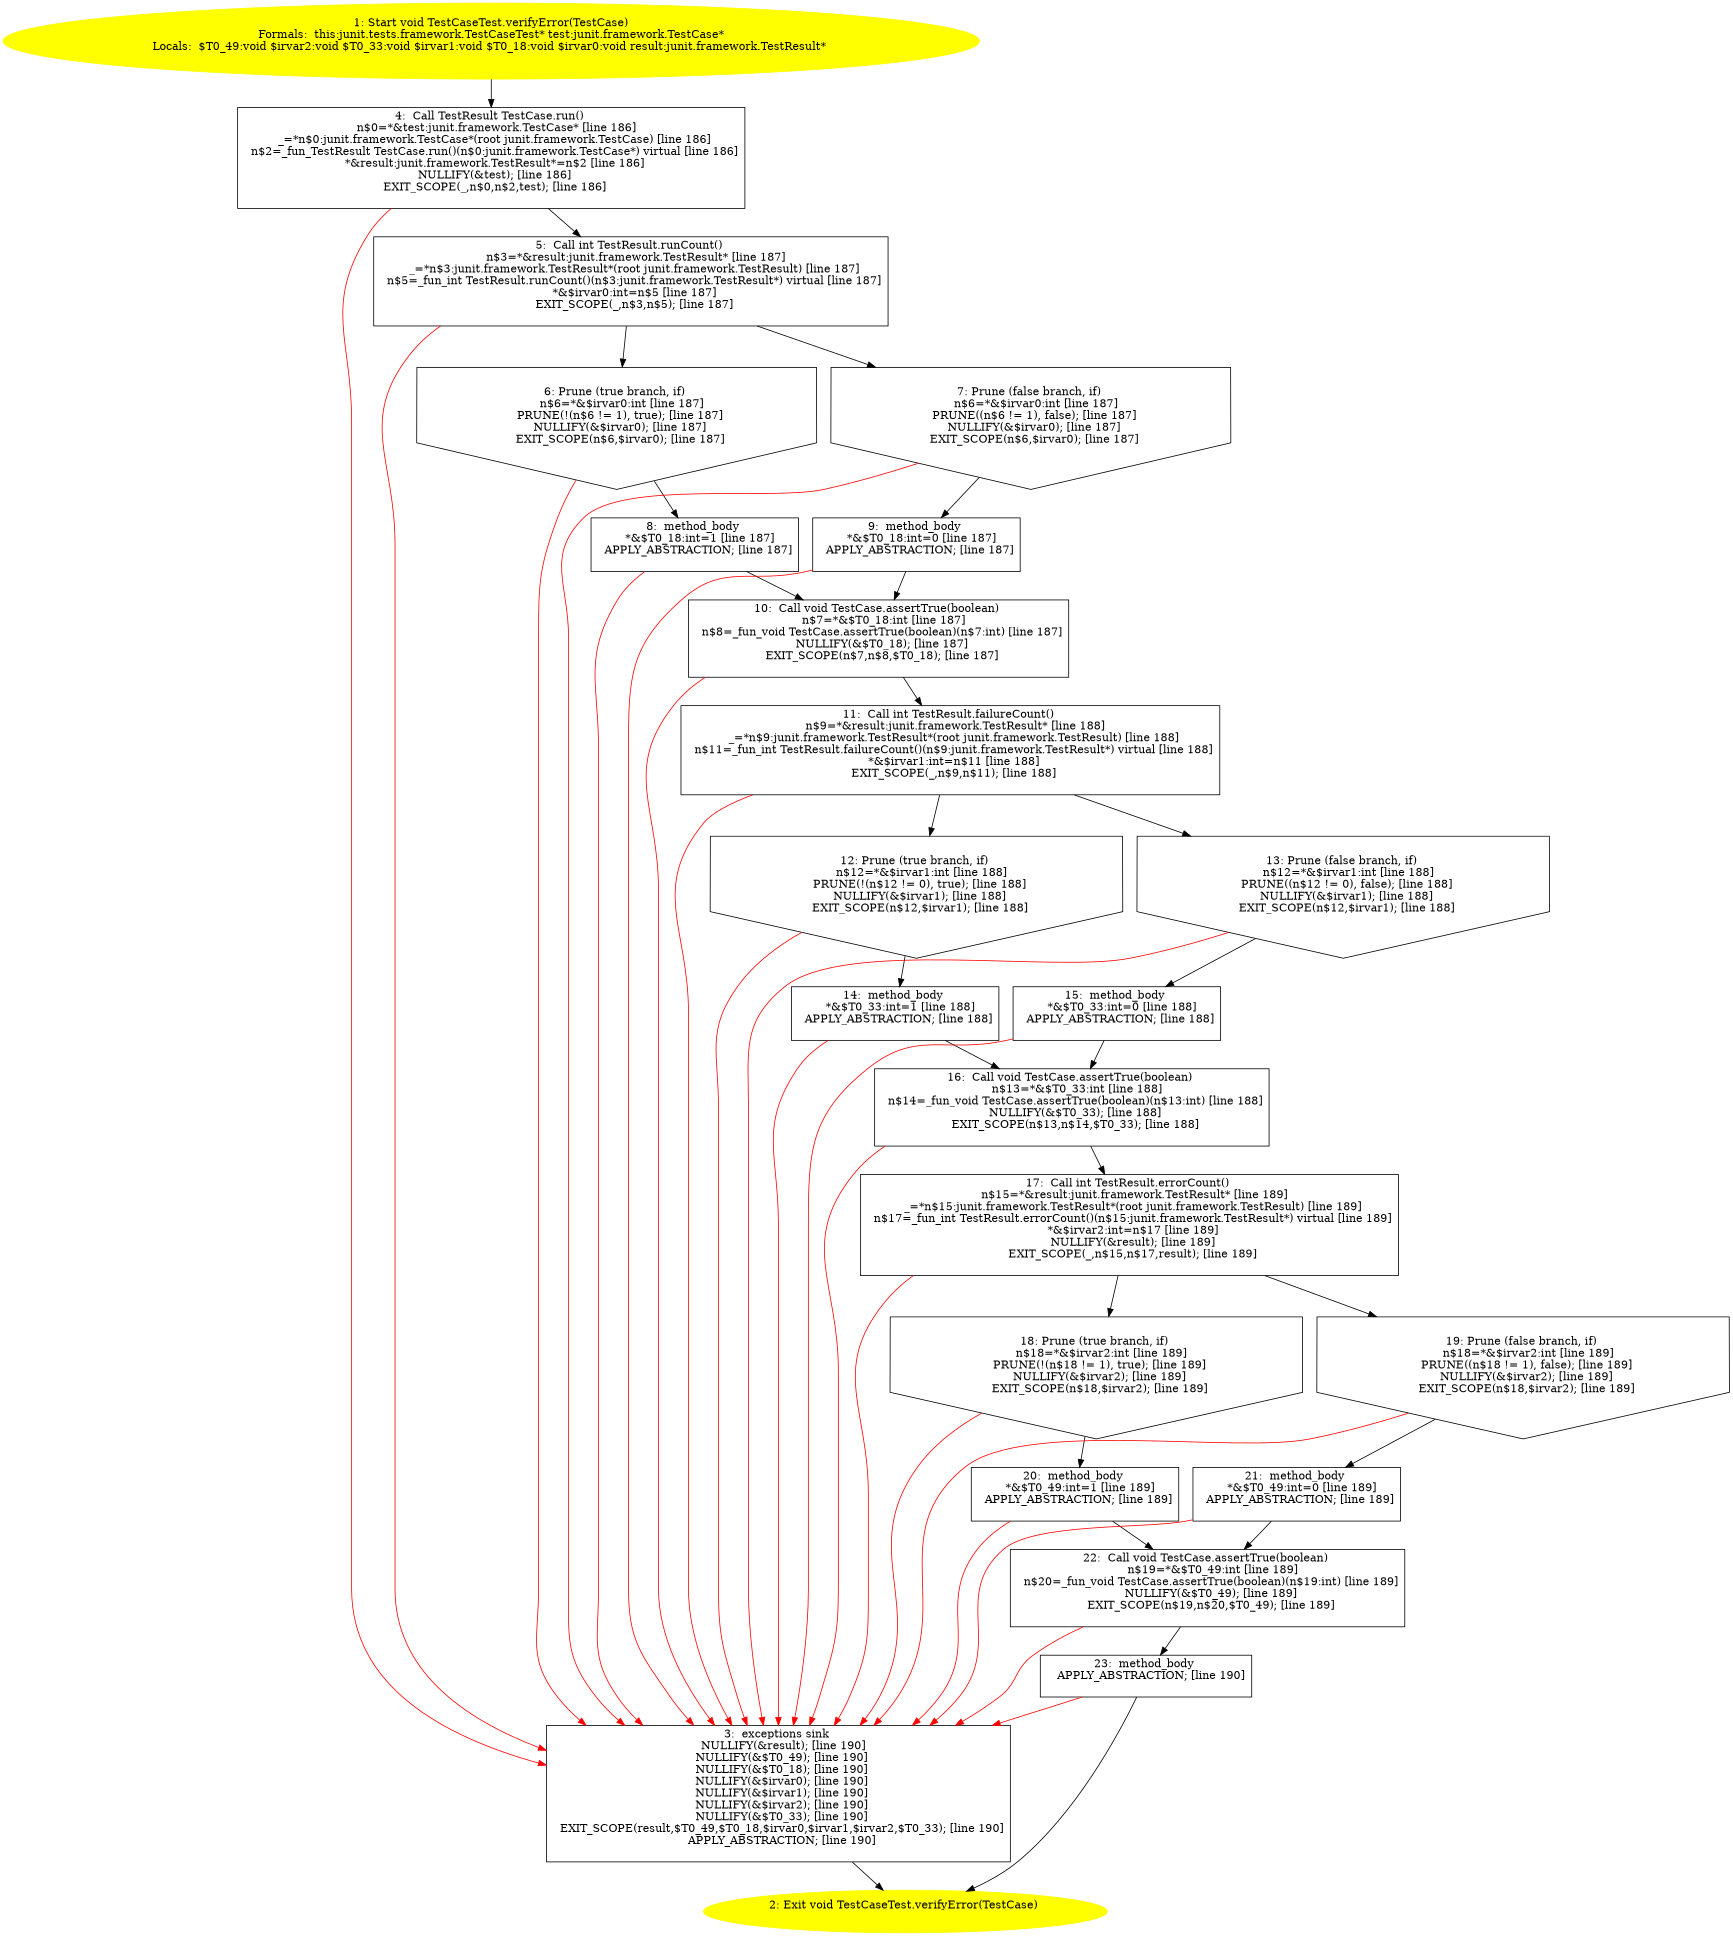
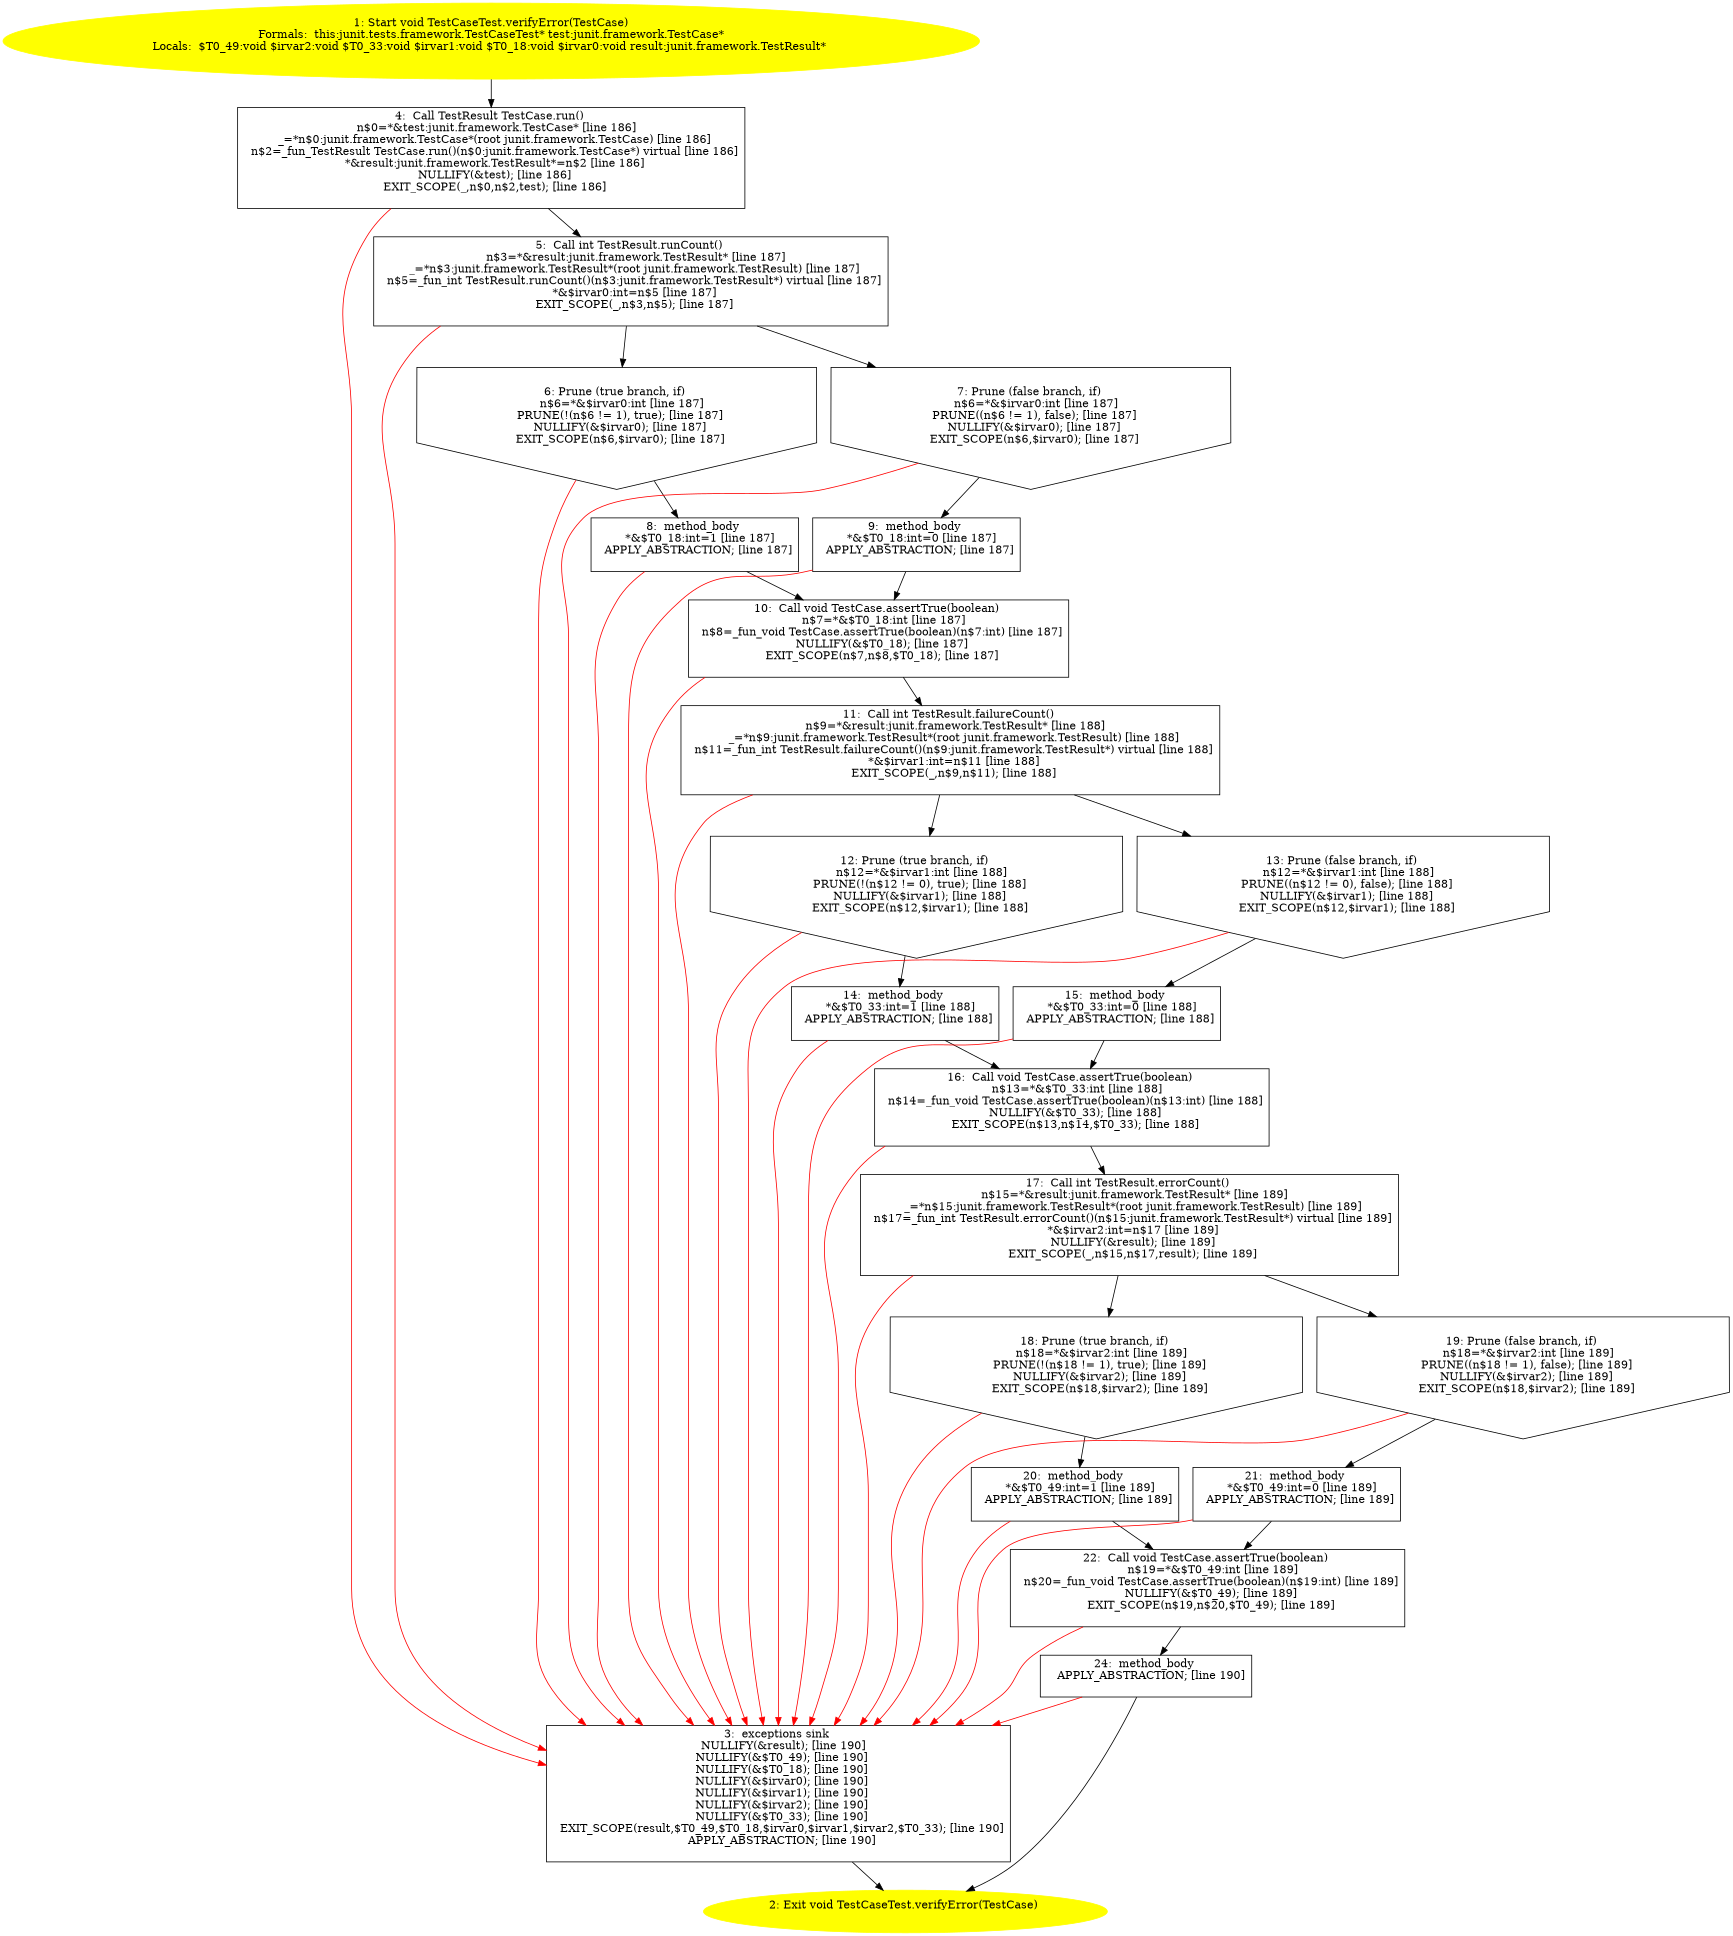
node "23:  method_body APPLY_ABSTRACTION; [line 190]": label "23:  method_body APPLY_ABSTRACTION; [line 190]" -> "24:  method_body APPLY_ABSTRACTION; [line 190]"
